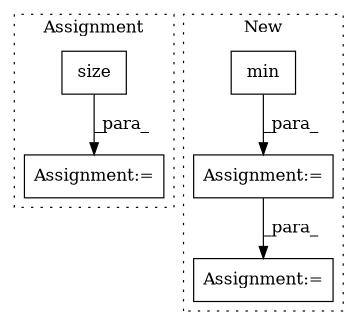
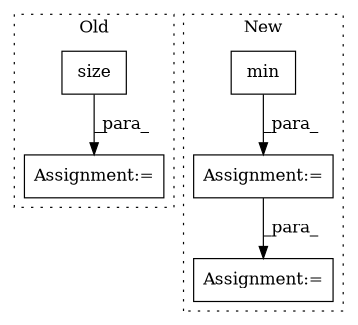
cluster "Assignment": label "Assignment" -> "Old"
